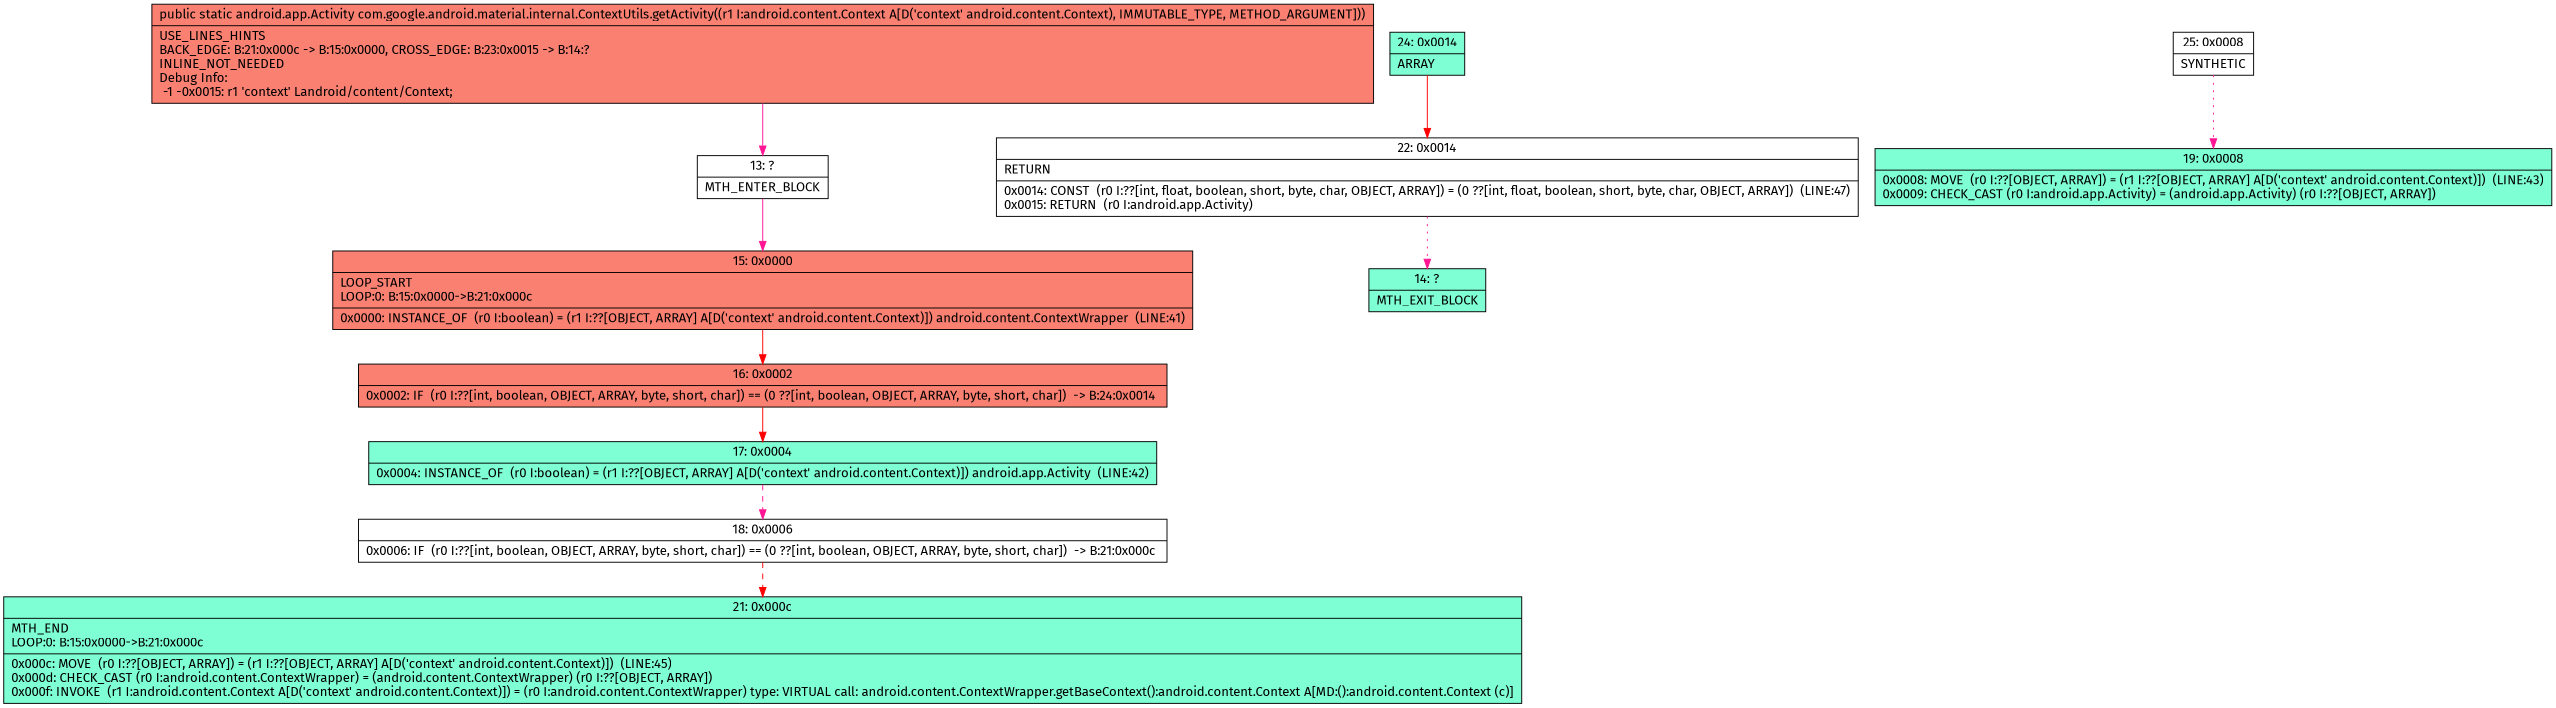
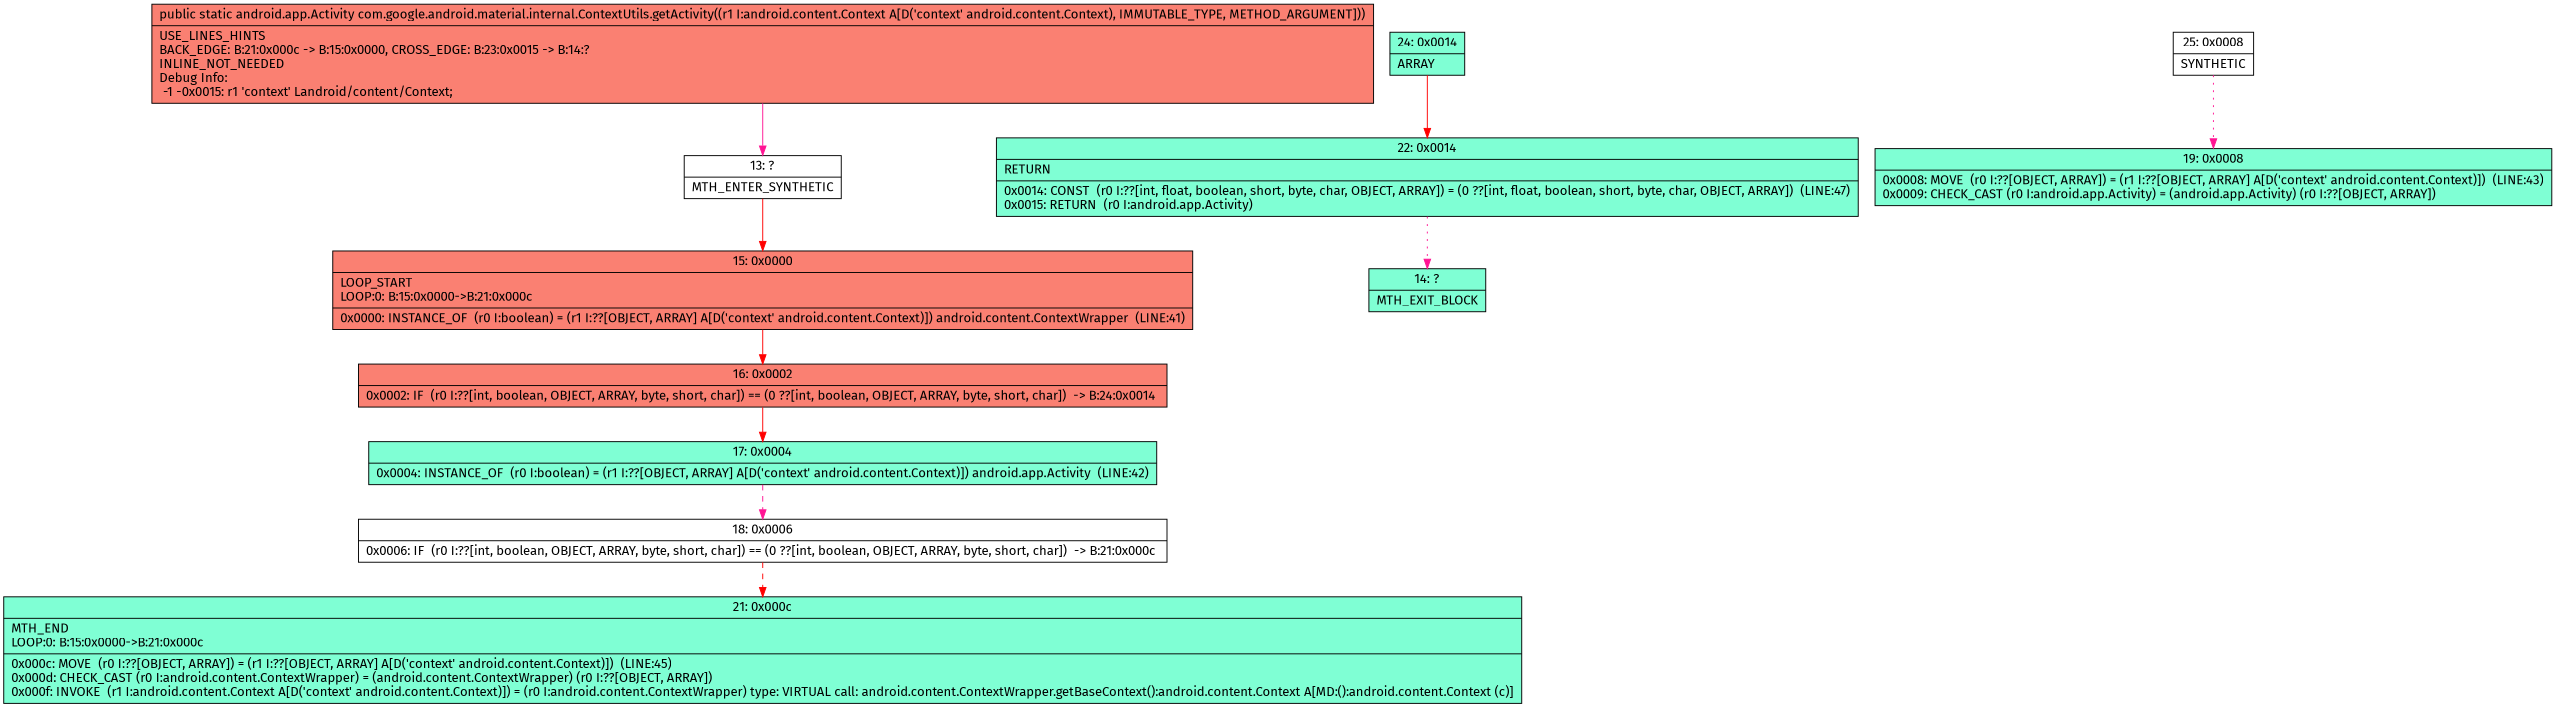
node "22: 0x0014": fillcolor white -> aquamarine
node "13: ?": text "MTH_ENTER_BLOCK" -> "MTH_ENTER_SYNTHETIC"
edge "13: ?" -> "15: 0x0000": color deeppink -> red
